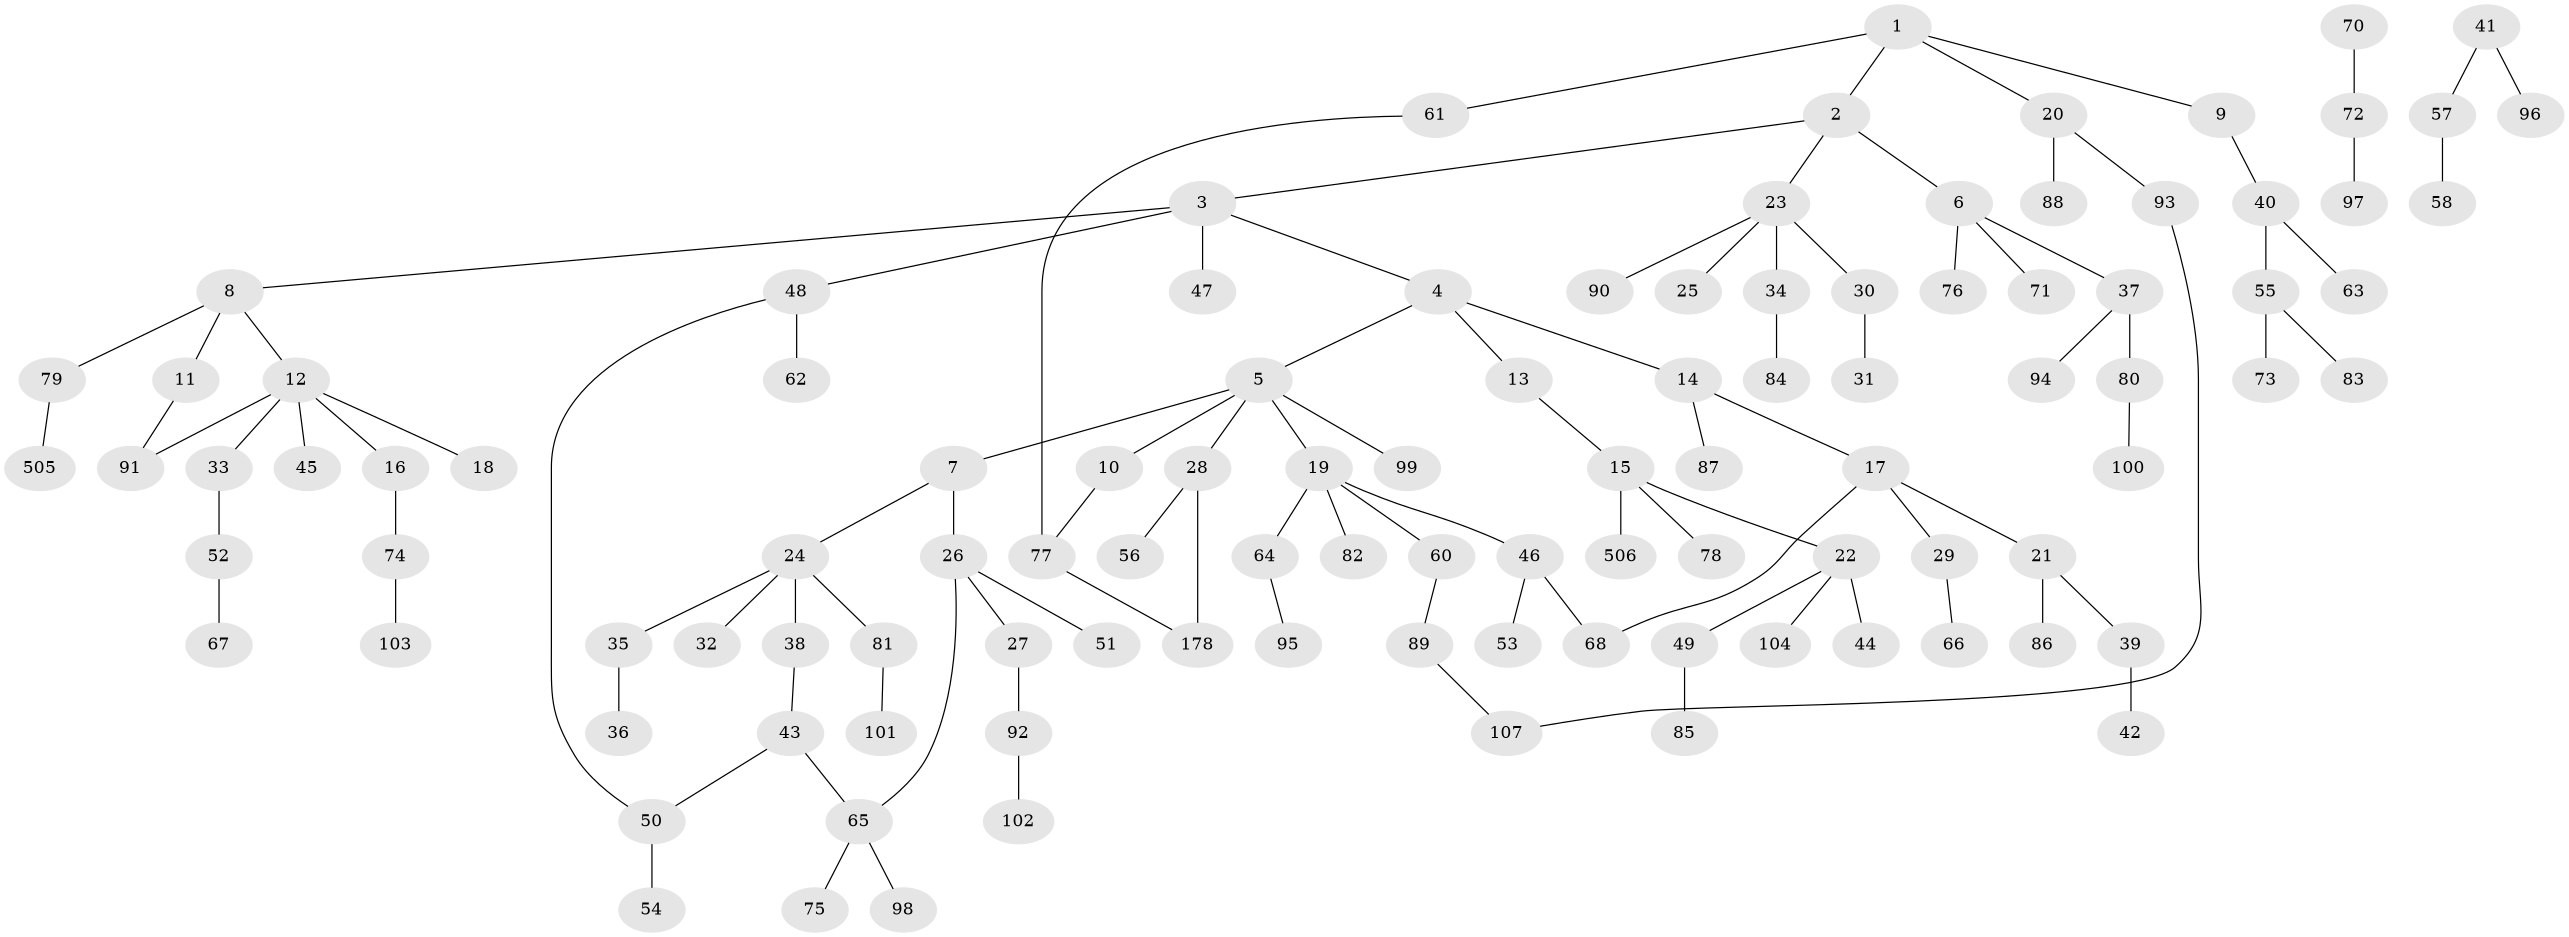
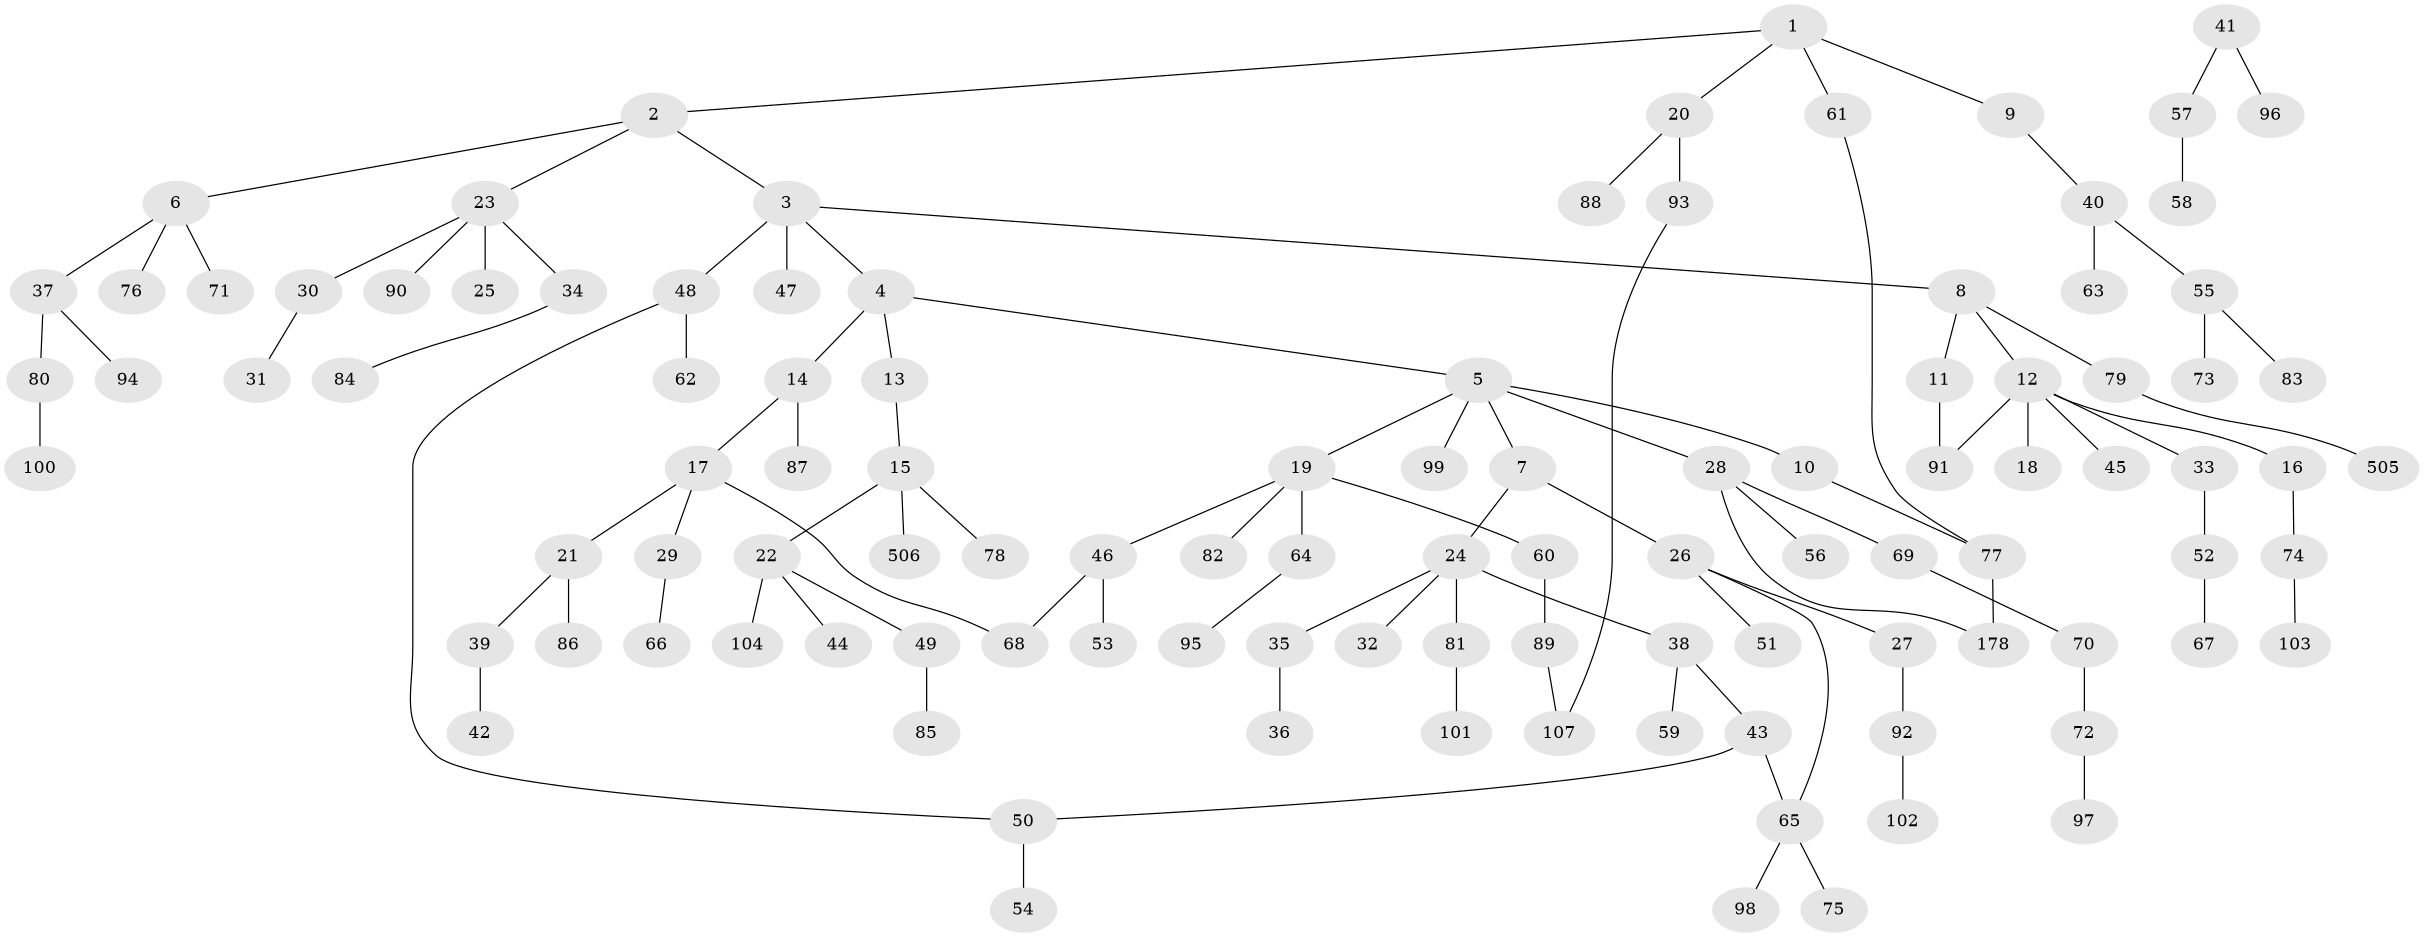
node "69": added
node "59": added
